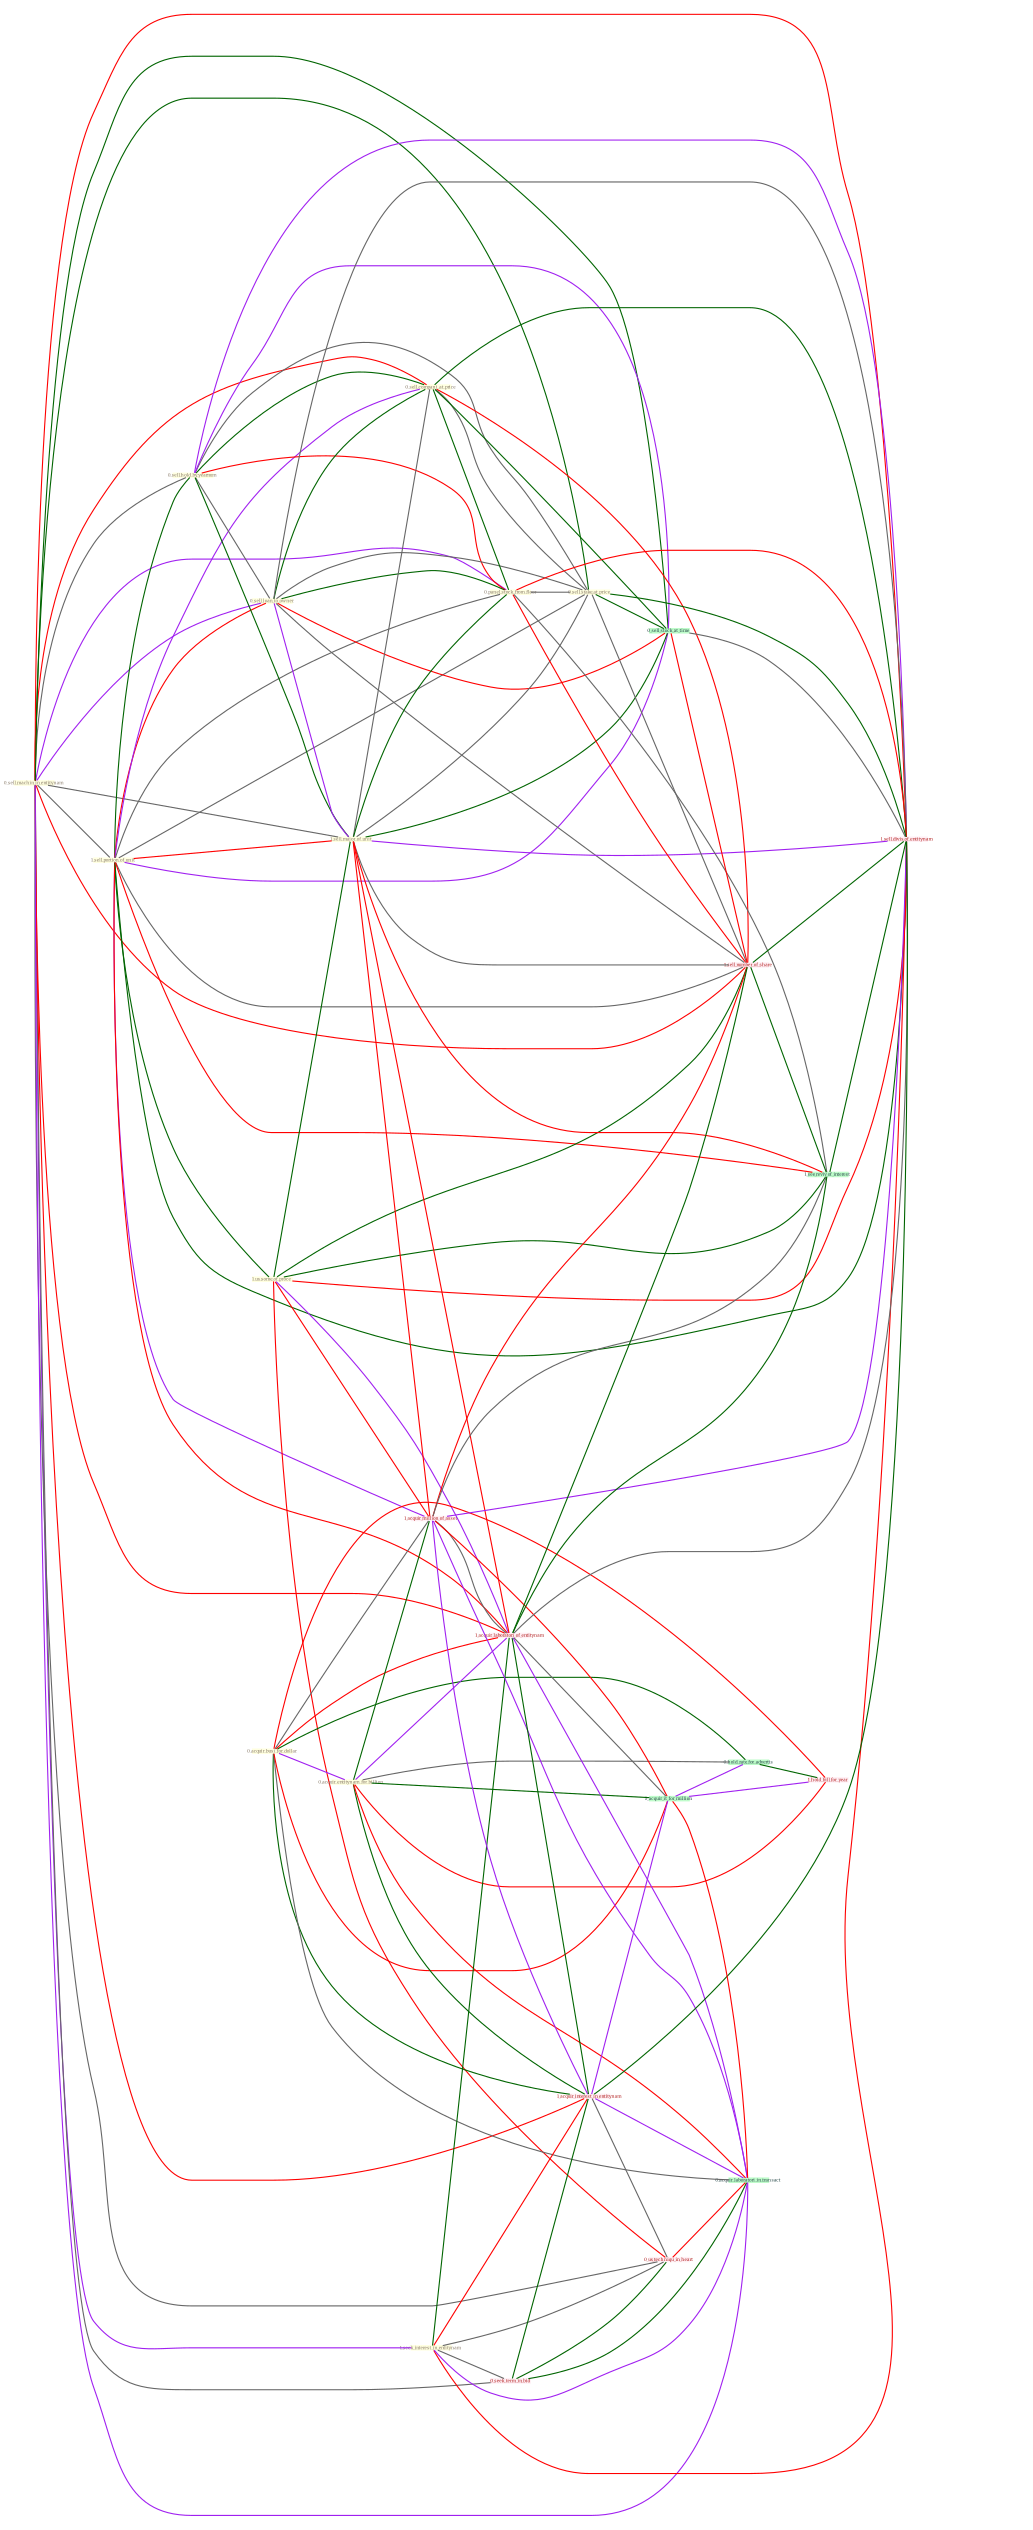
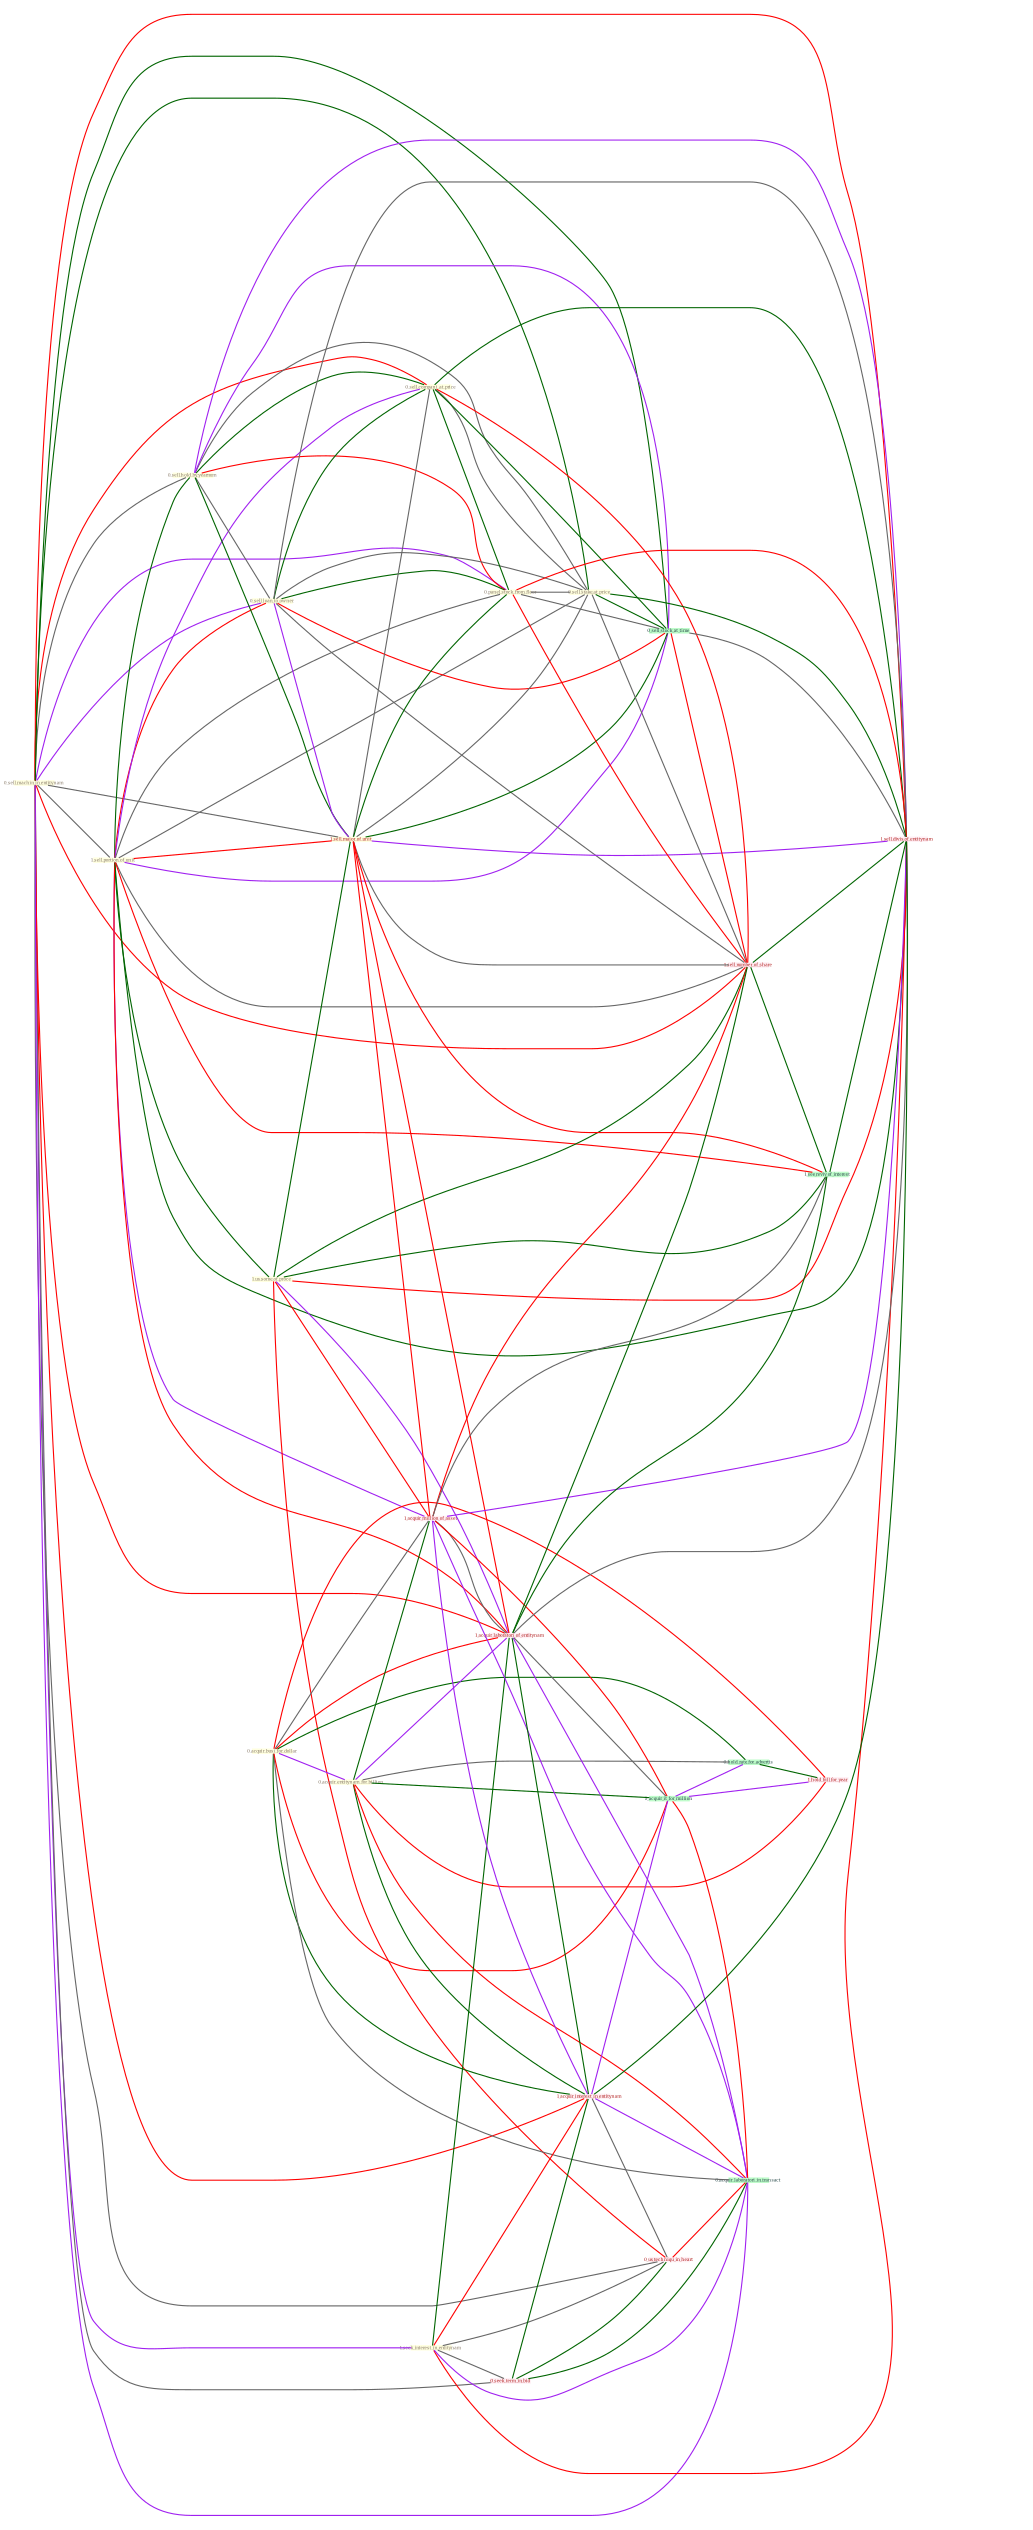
node "1_sell_major_of_unit": fontcolor #8b7d6b -> #b22222
edge "0_panel_stock_from_floor" -- "1_see_reviv_of_interest": now "0_panel_stock_from_floor" -- "0_sell_stock_at_time"
